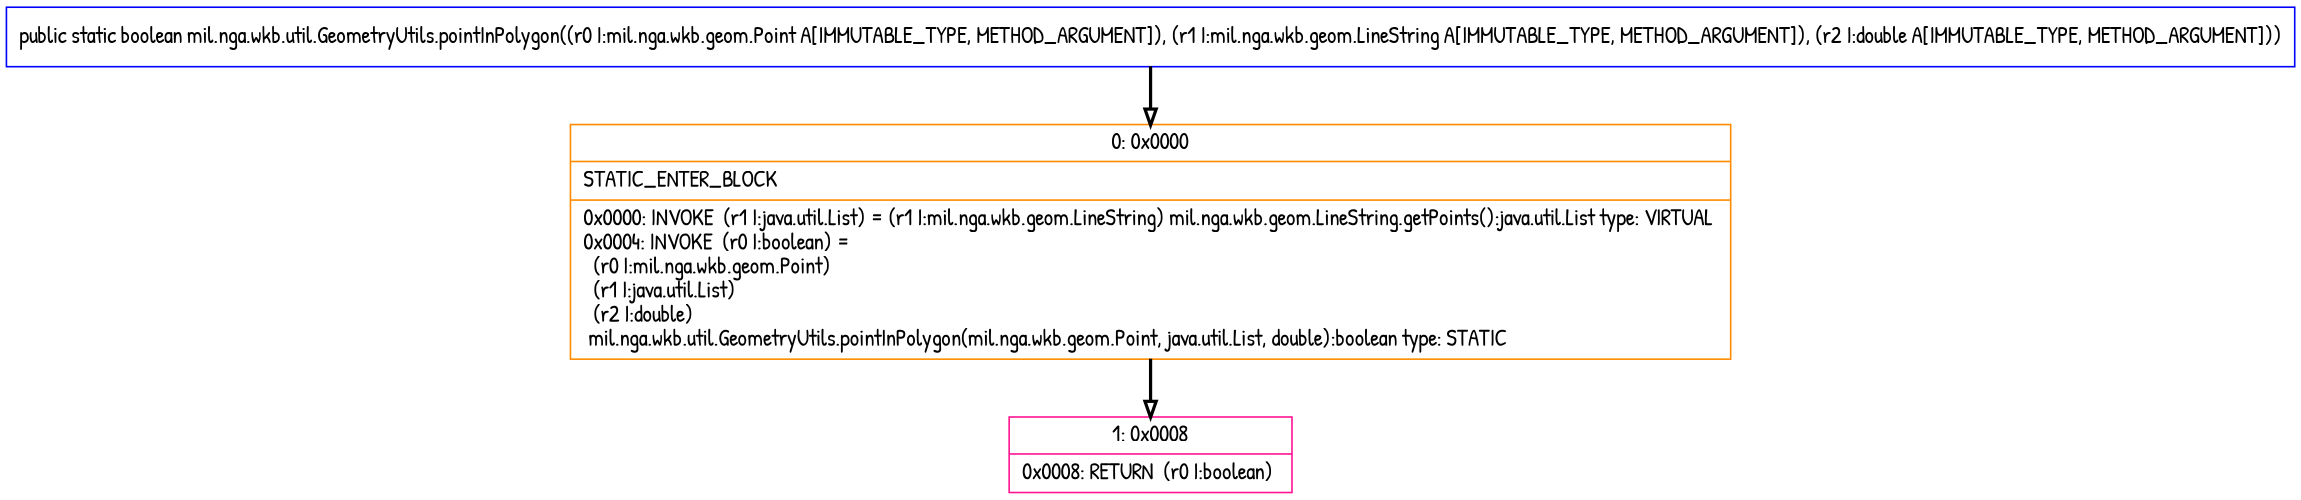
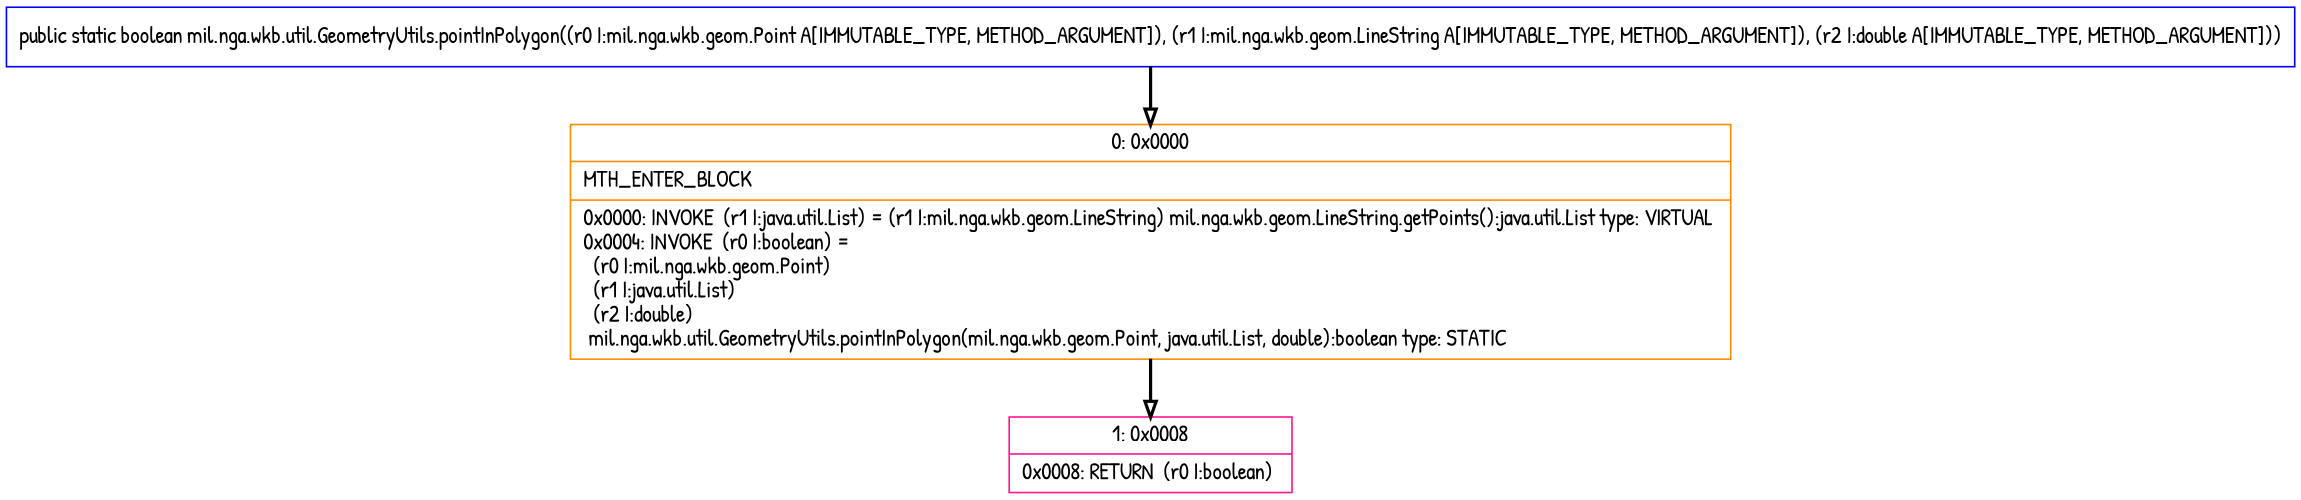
node "0: 0x0000": text "STATIC_ENTER_BLOCK" -> "MTH_ENTER_BLOCK"
